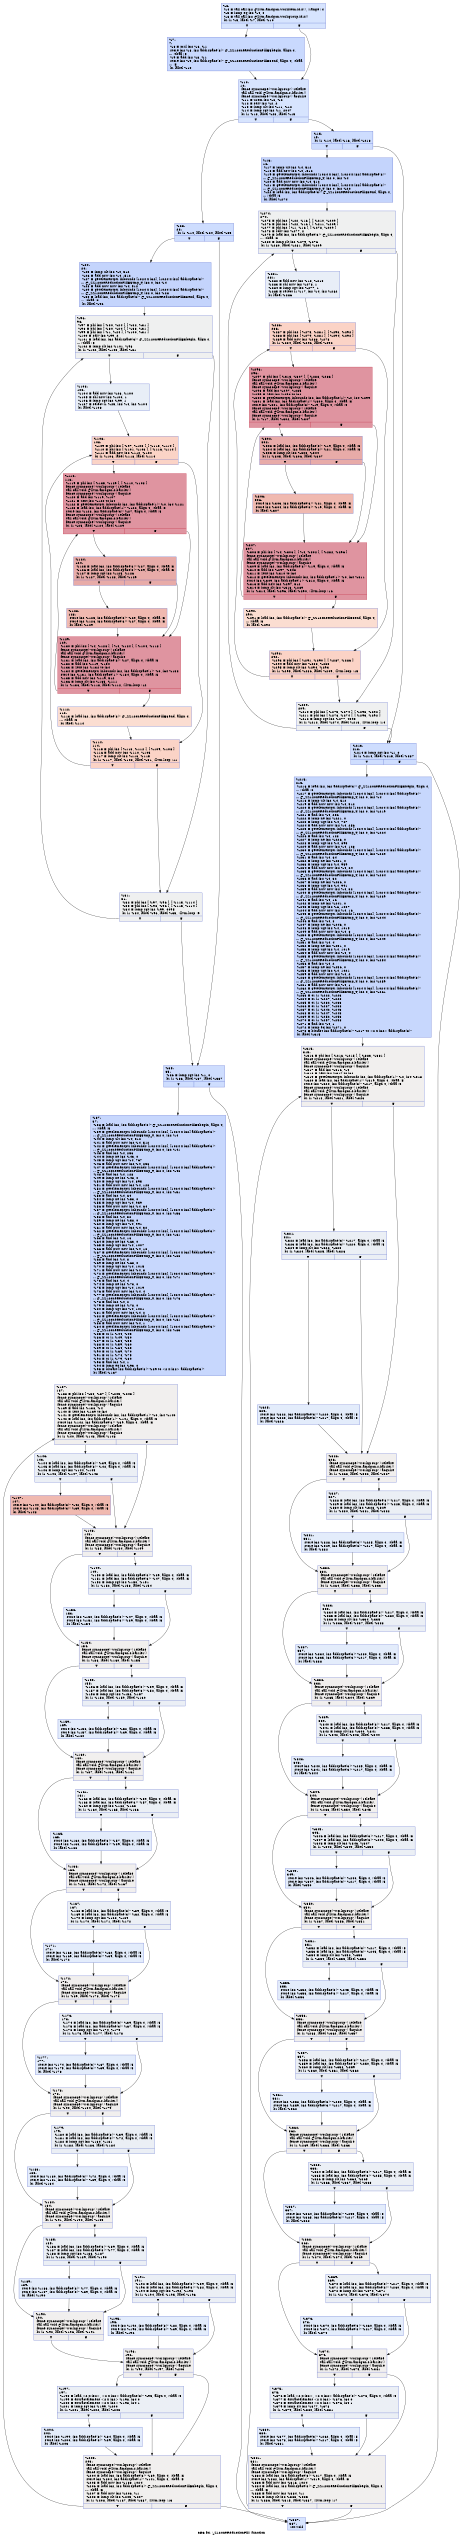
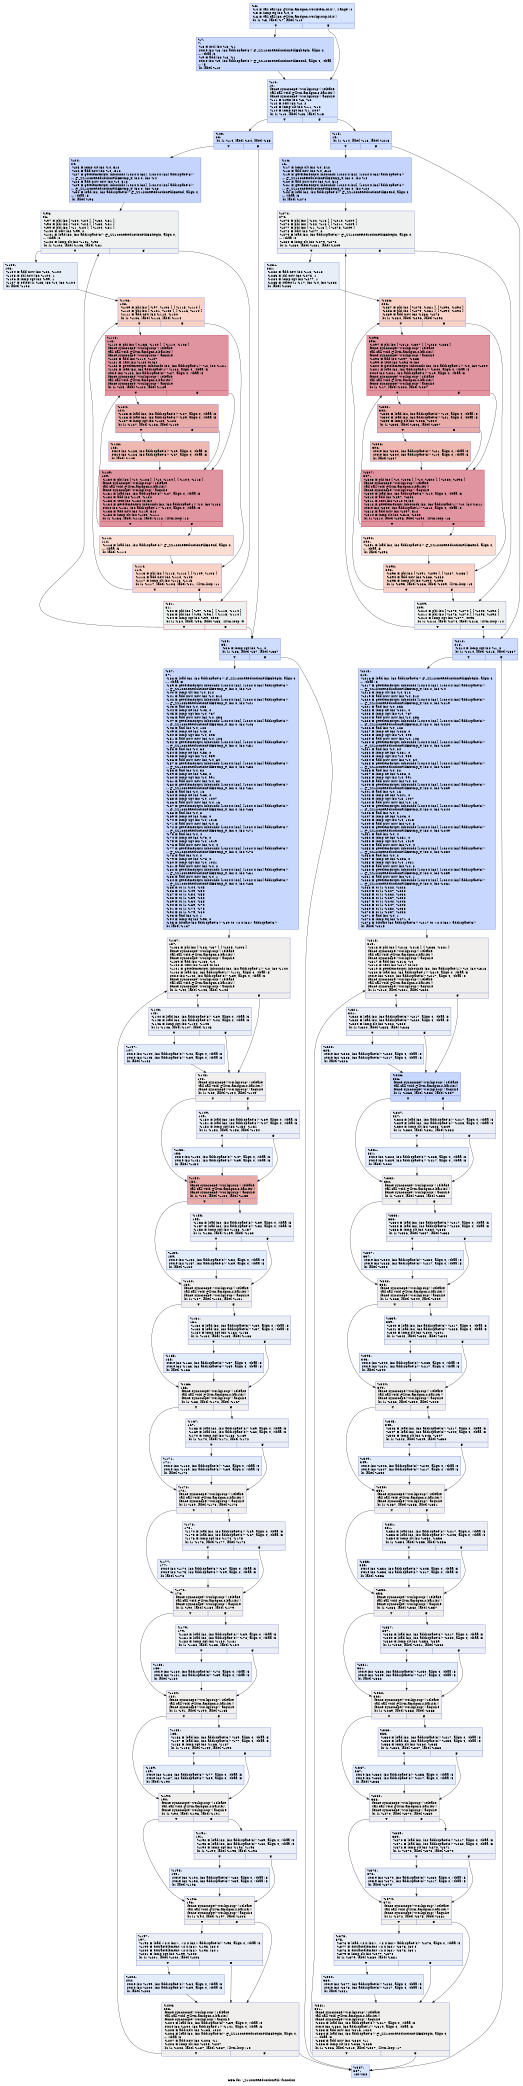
node "%31:": color #3d50c3ff -> #b70d28ff
node "%326:": fillcolor #e0dbd870 -> #81a4fb70
node "%147:": fillcolor #de614d70 -> #bfd3f670
node "%154:": fillcolor #e0dbd870 -> #cc403a70
edge "%190:" -> "%191:": added
